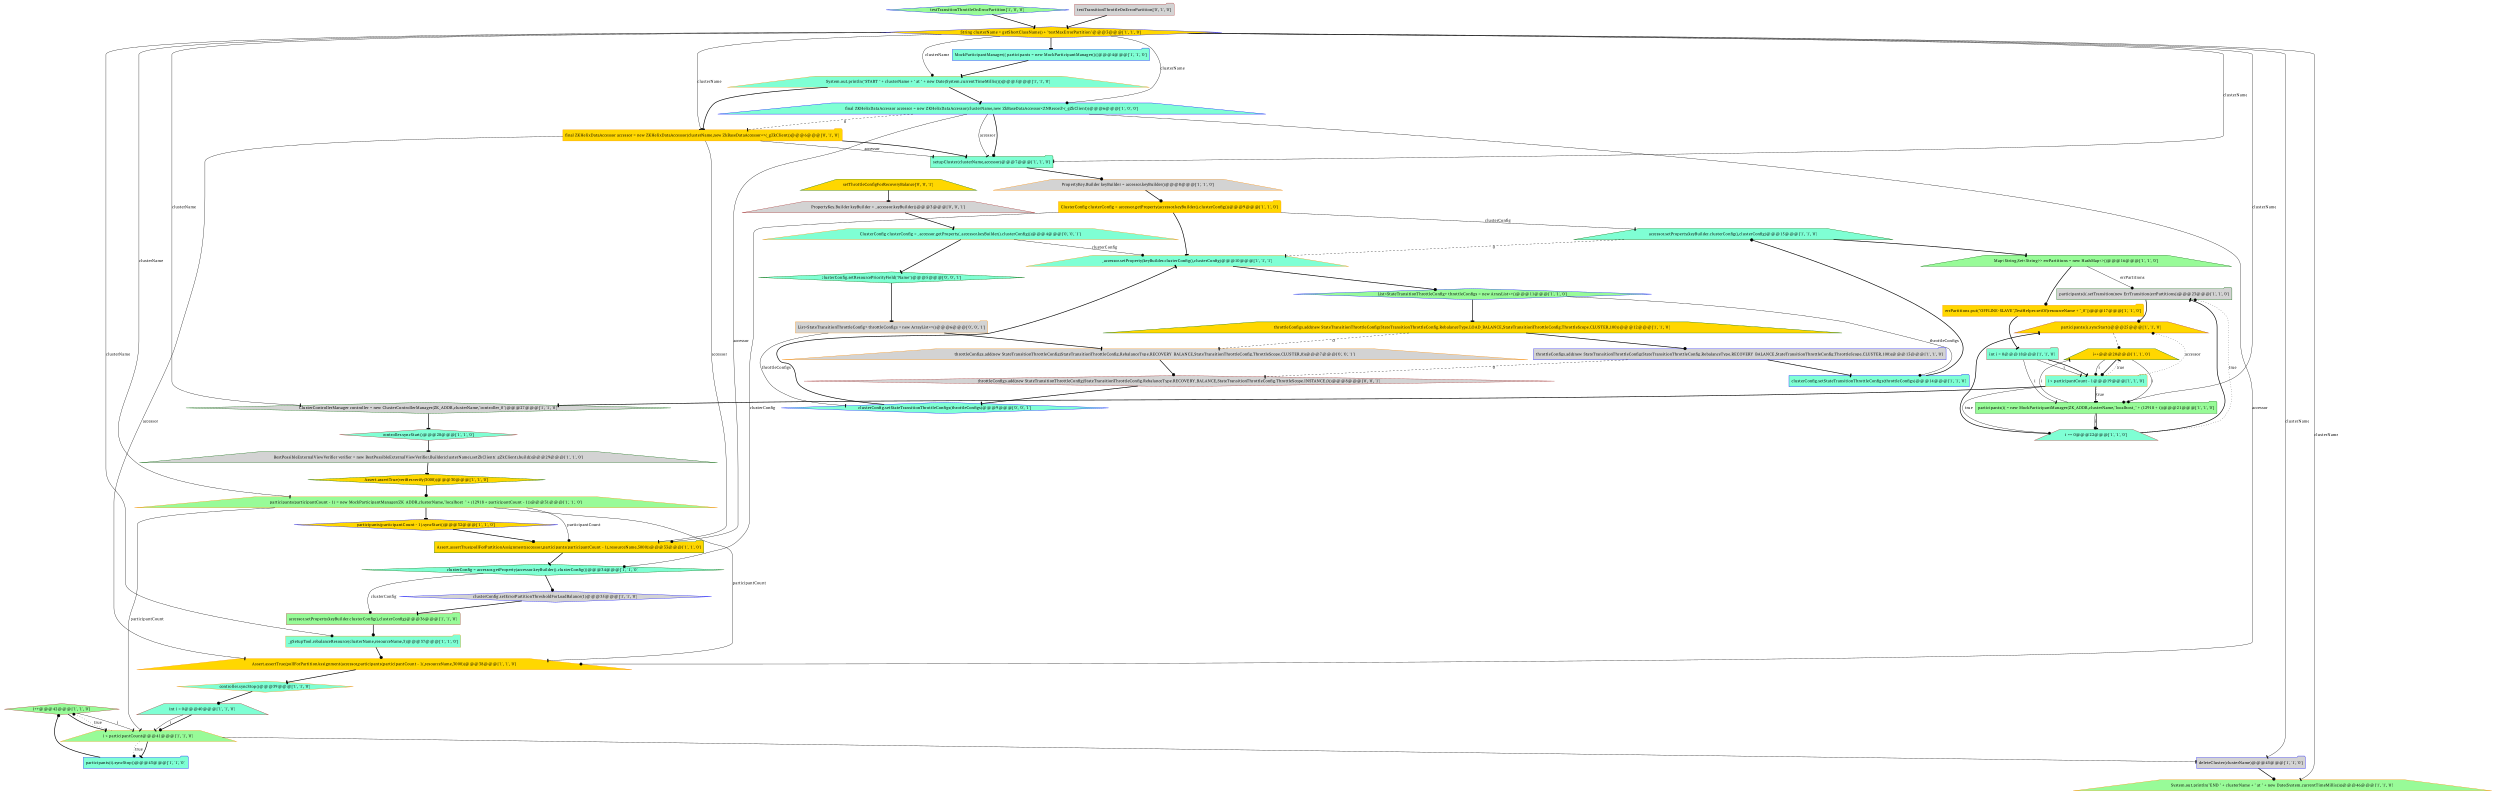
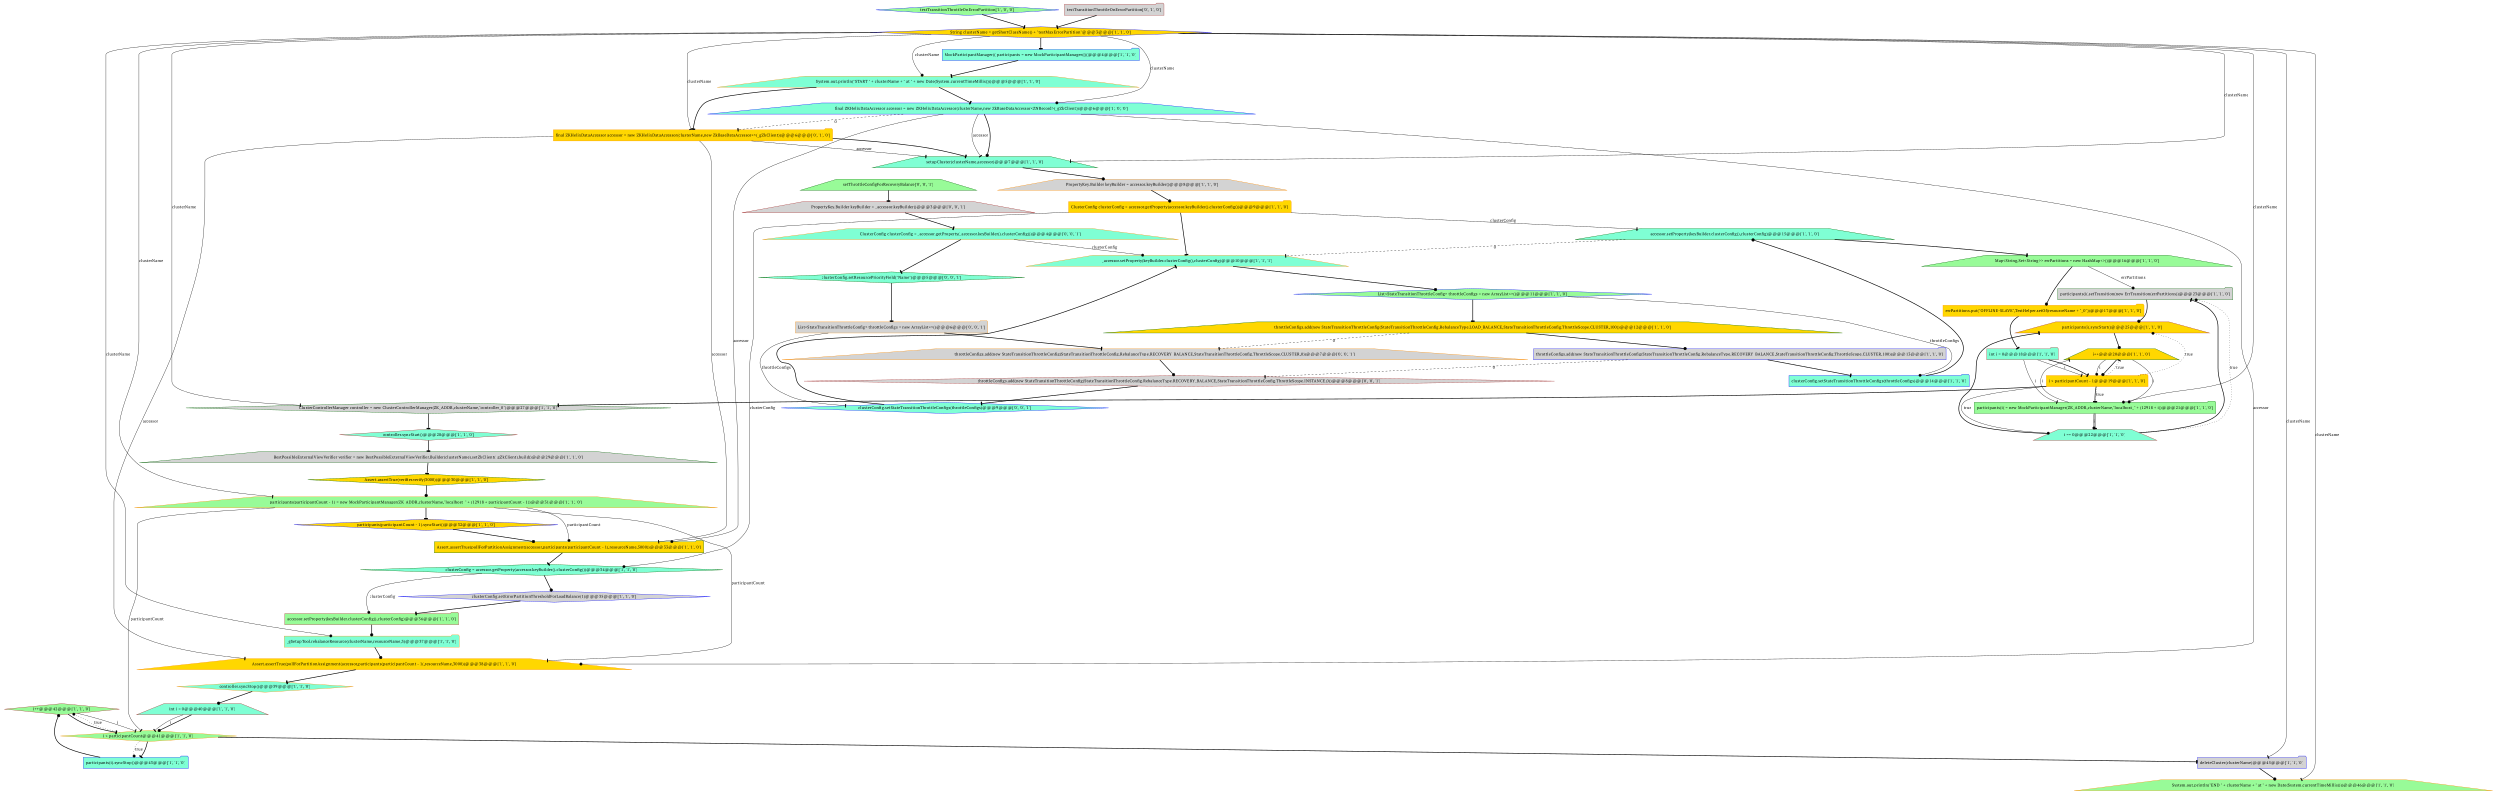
node "setupCluster(clusterName,accessor)@@@7@@@['1', '1', '0']": shape folder -> trapezium
node "setThrottleConfigForRecoveryBalance['0', '0', '1']": fillcolor gold -> palegreen
edge "participants(i(.syncStart()@@@25@@@['1', '1', '0']" -> "i++@@@20@@@['1', '1', '0']": style dashed -> bold
edge "i < participantCount - 1@@@19@@@['1', '1', '0']" -> "participants(i(.syncStart()@@@25@@@['1', '1', '0']": label "accessor" -> "true"
node "i < participantCount - 1@@@19@@@['1', '1', '0']": fillcolor aquamarine -> gold
node "i < participantCount@@@41@@@['1', '1', '0']": shape trapezium -> diamond
edge "i < participantCount@@@41@@@['1', '1', '0']" -> "deleteCluster(clusterName)@@@45@@@['1', '1', '0']": style solid -> bold
